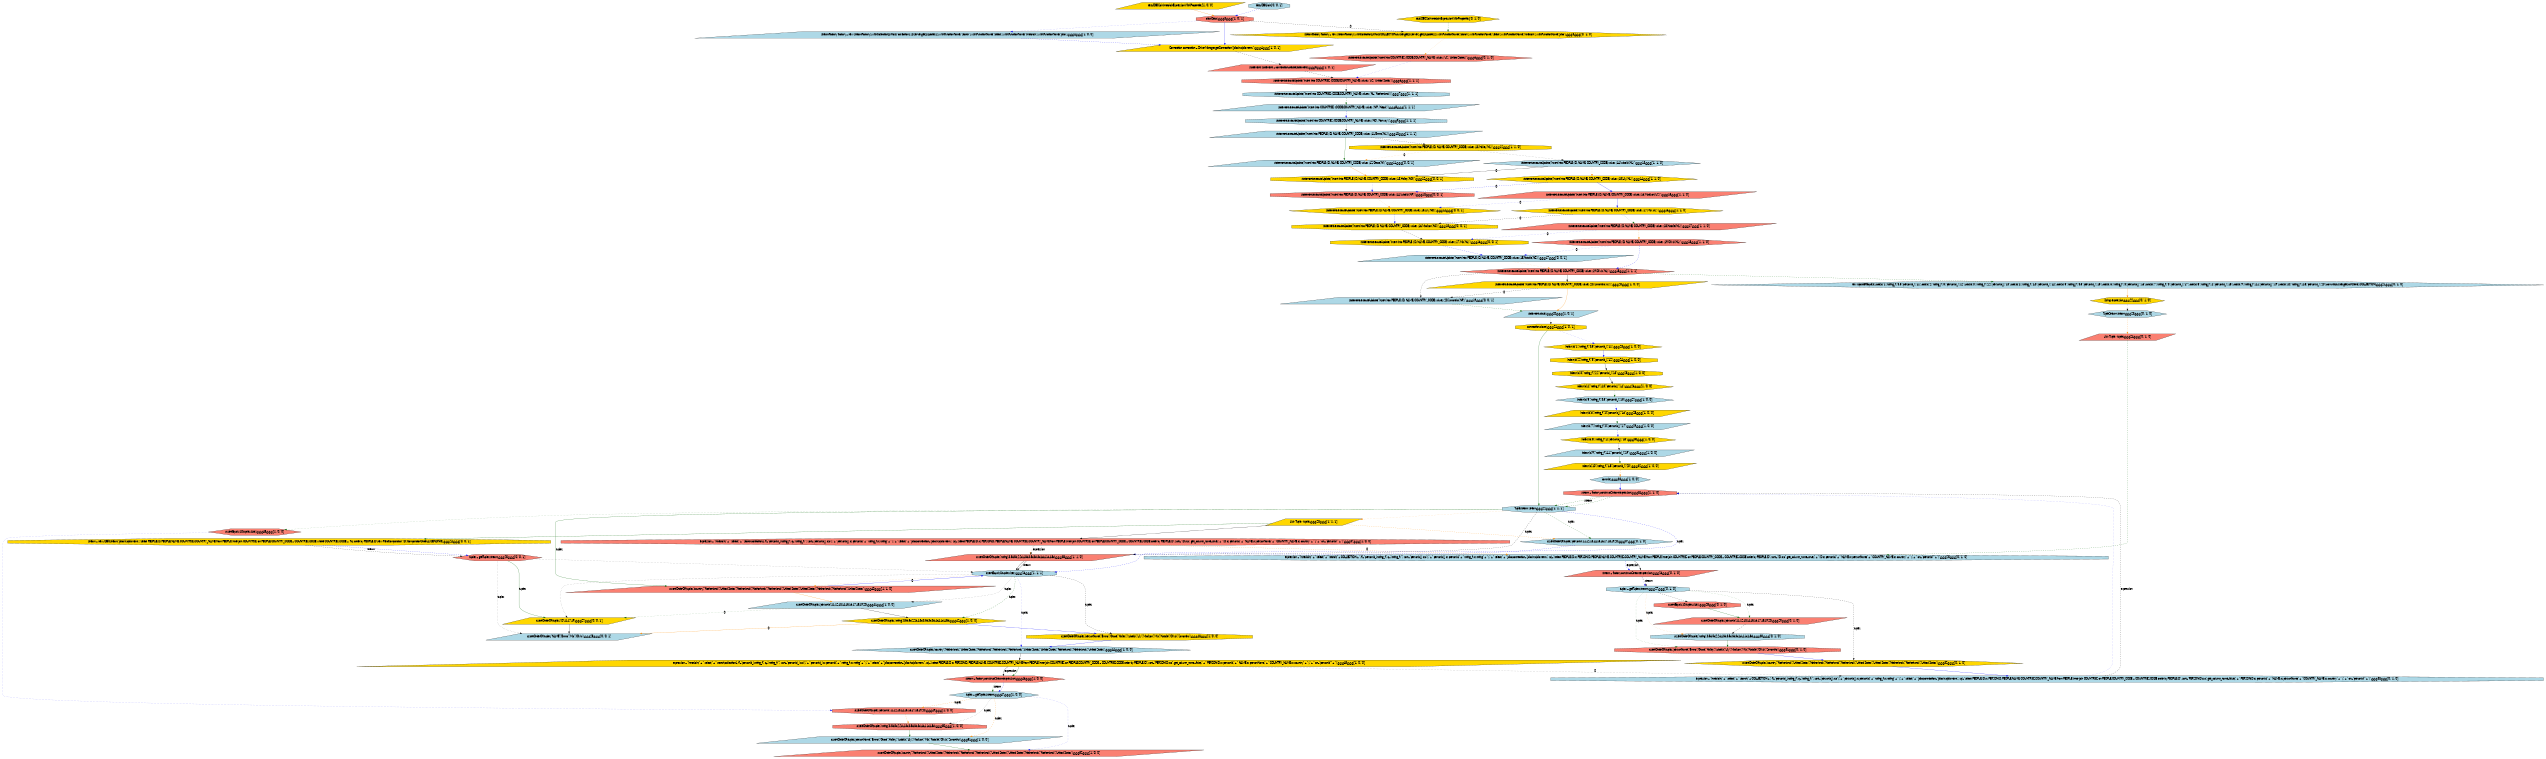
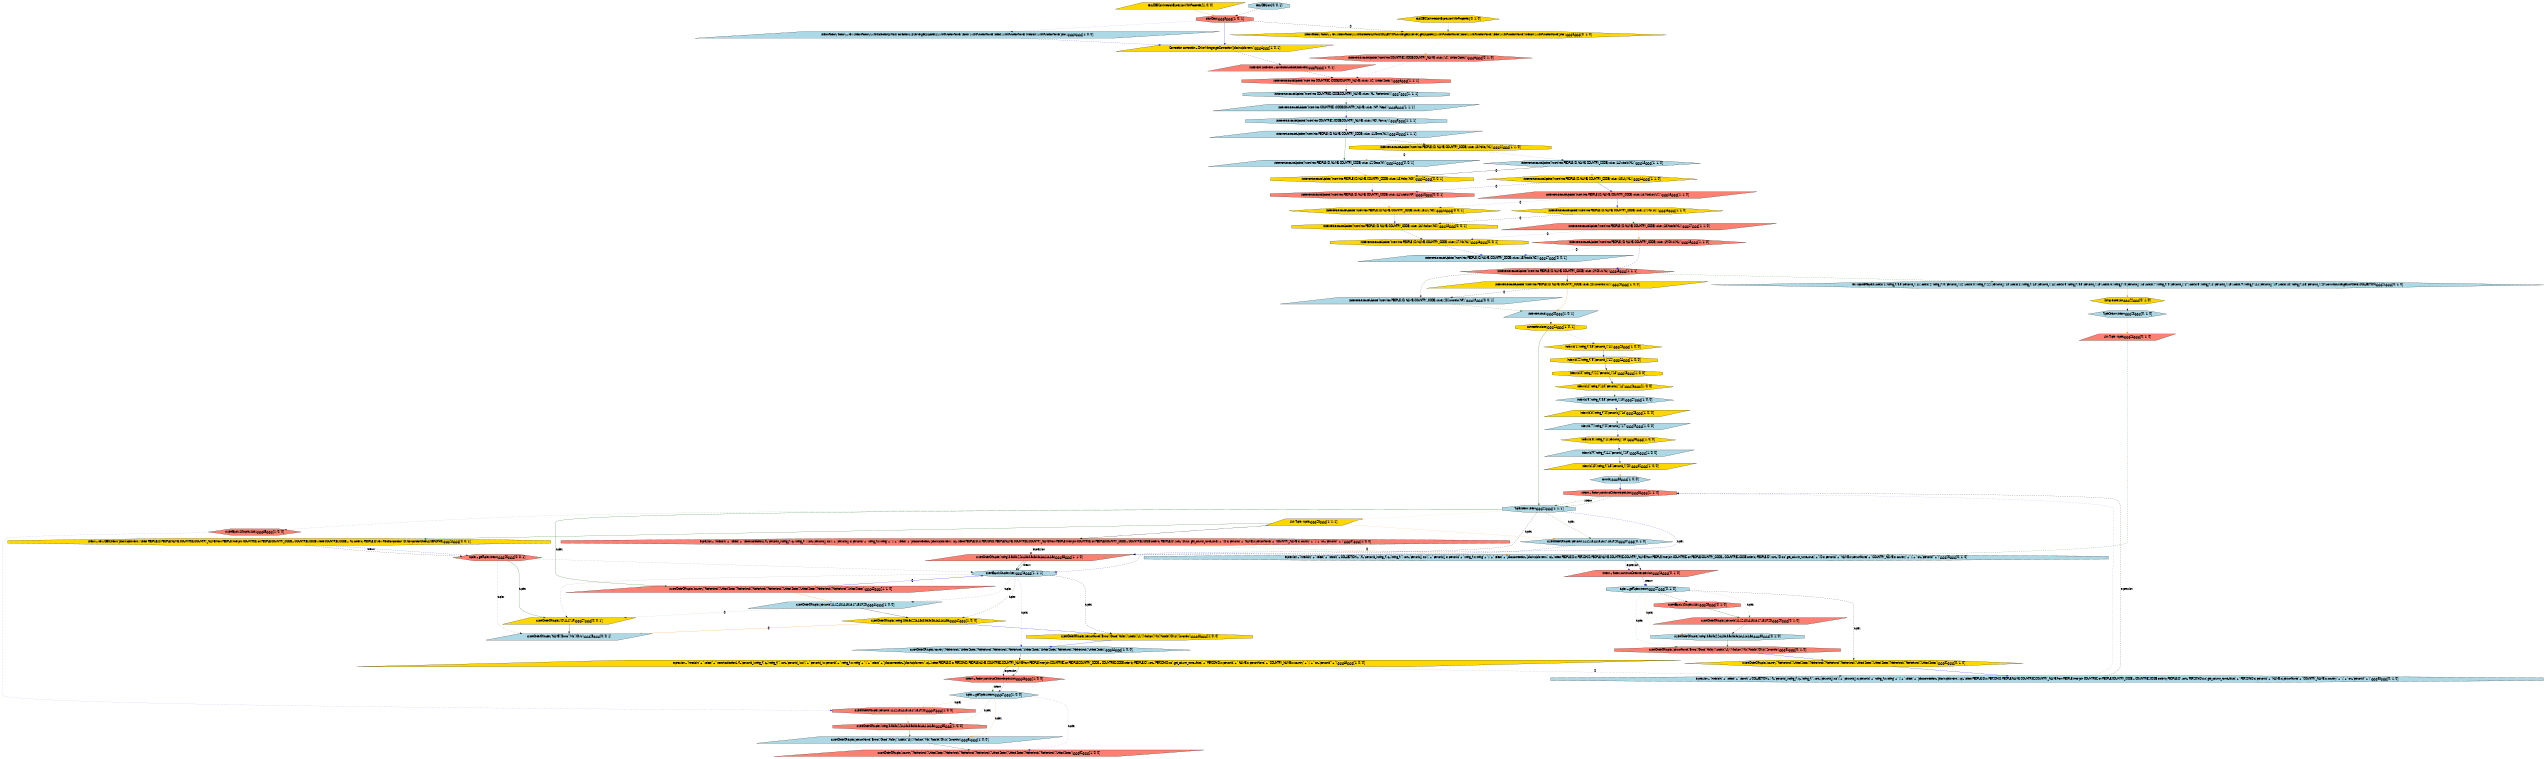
edge "testJDBCJoin['0', '0', '1']" -> "clearData()@@@3@@@['1', '0', '1']": color blue -> black
